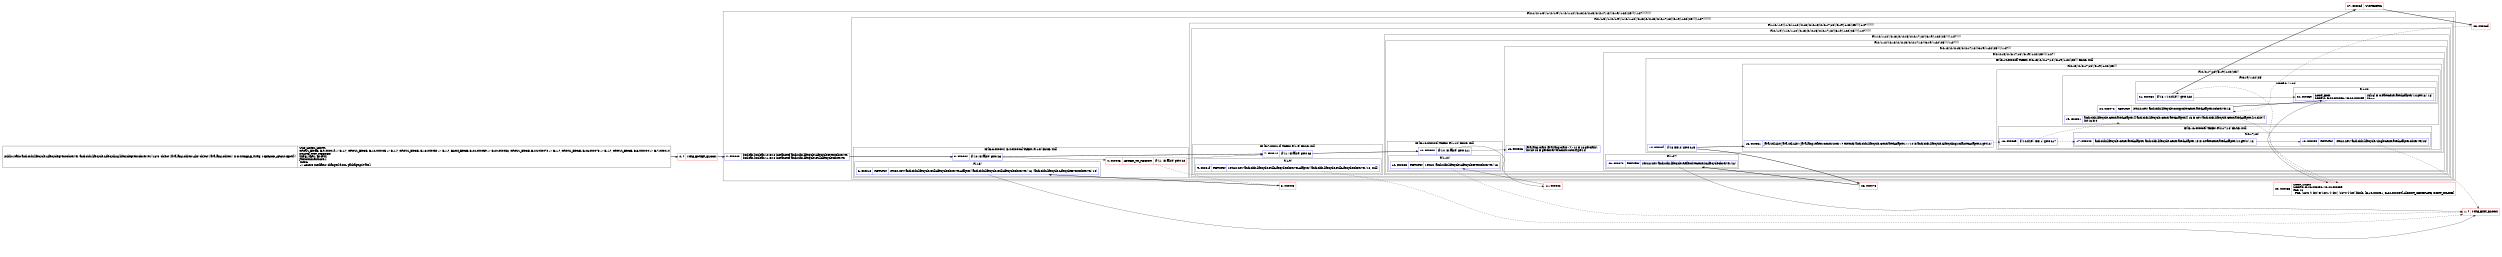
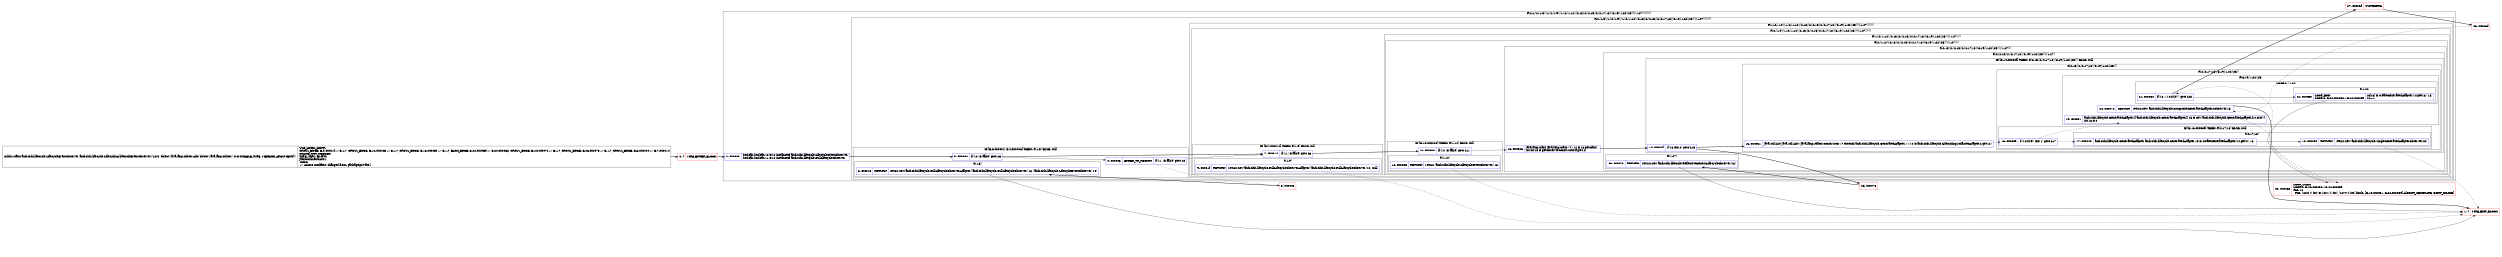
edge "24: 0x0072" -> "22: 0x005e": now "24: 0x0072" -> "1: ?"
edge "13: 0x0026" -> "14: 0x002f": added
node "4: 0x0006": color red -> blue
node "11: 0x0022": removed
